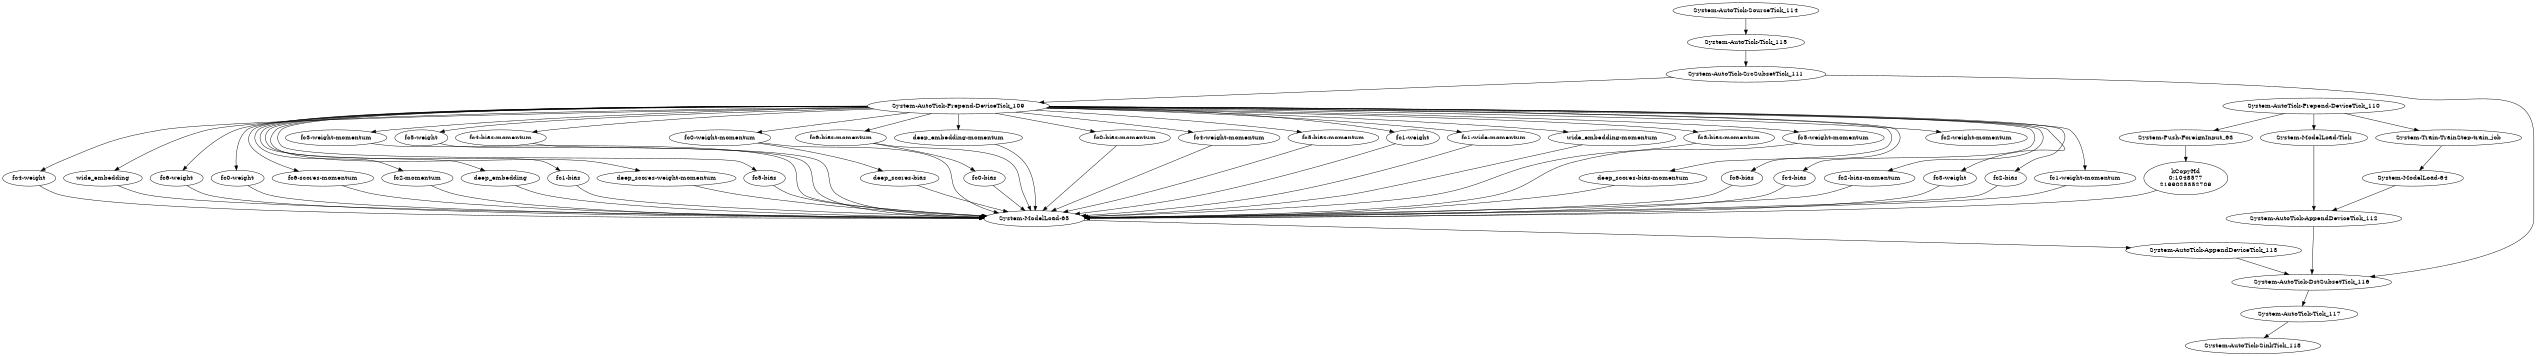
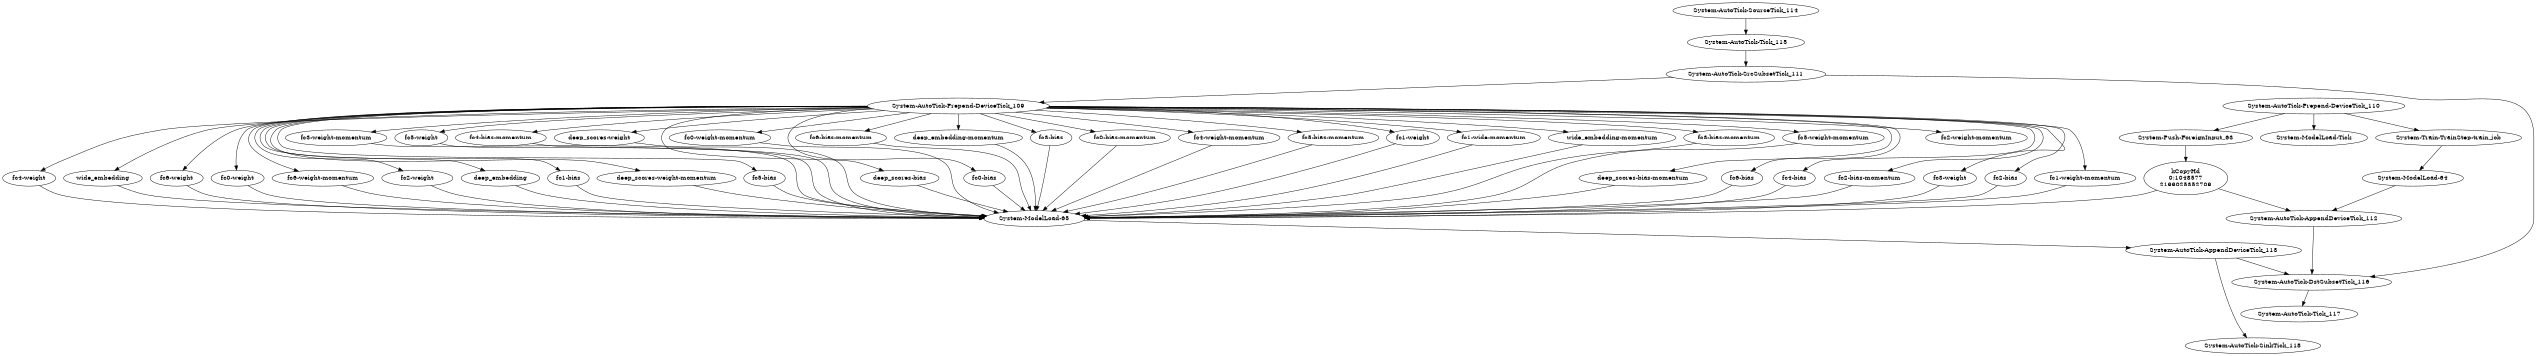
node "deep_scores-weight": added
node "fc3-bias": added
edge "fc0-weight-momentum" -> "deep_scores-bias": now "System-AutoTick-Prepend-DeviceTick_109" -> "deep_scores-bias"
edge "fc6-bias-momentum" -> "fc0-bias": now "System-AutoTick-Prepend-DeviceTick_109" -> "fc0-bias"
edge "System-ModelLoad-Tick" -> "System-AutoTick-AppendDeviceTick_112": now "kCopyHd 0:1048577 2199025352709" -> "System-AutoTick-AppendDeviceTick_112"
node "fc6-scores-momentum": label "fc6-scores-momentum" -> "fc6-weight-momentum"
node "fc2-momentum": label "fc2-momentum" -> "fc2-weight"
edge "System-AutoTick-Tick_117" -> "System-AutoTick-SinkTick_118": now "System-AutoTick-AppendDeviceTick_113" -> "System-AutoTick-SinkTick_118"
